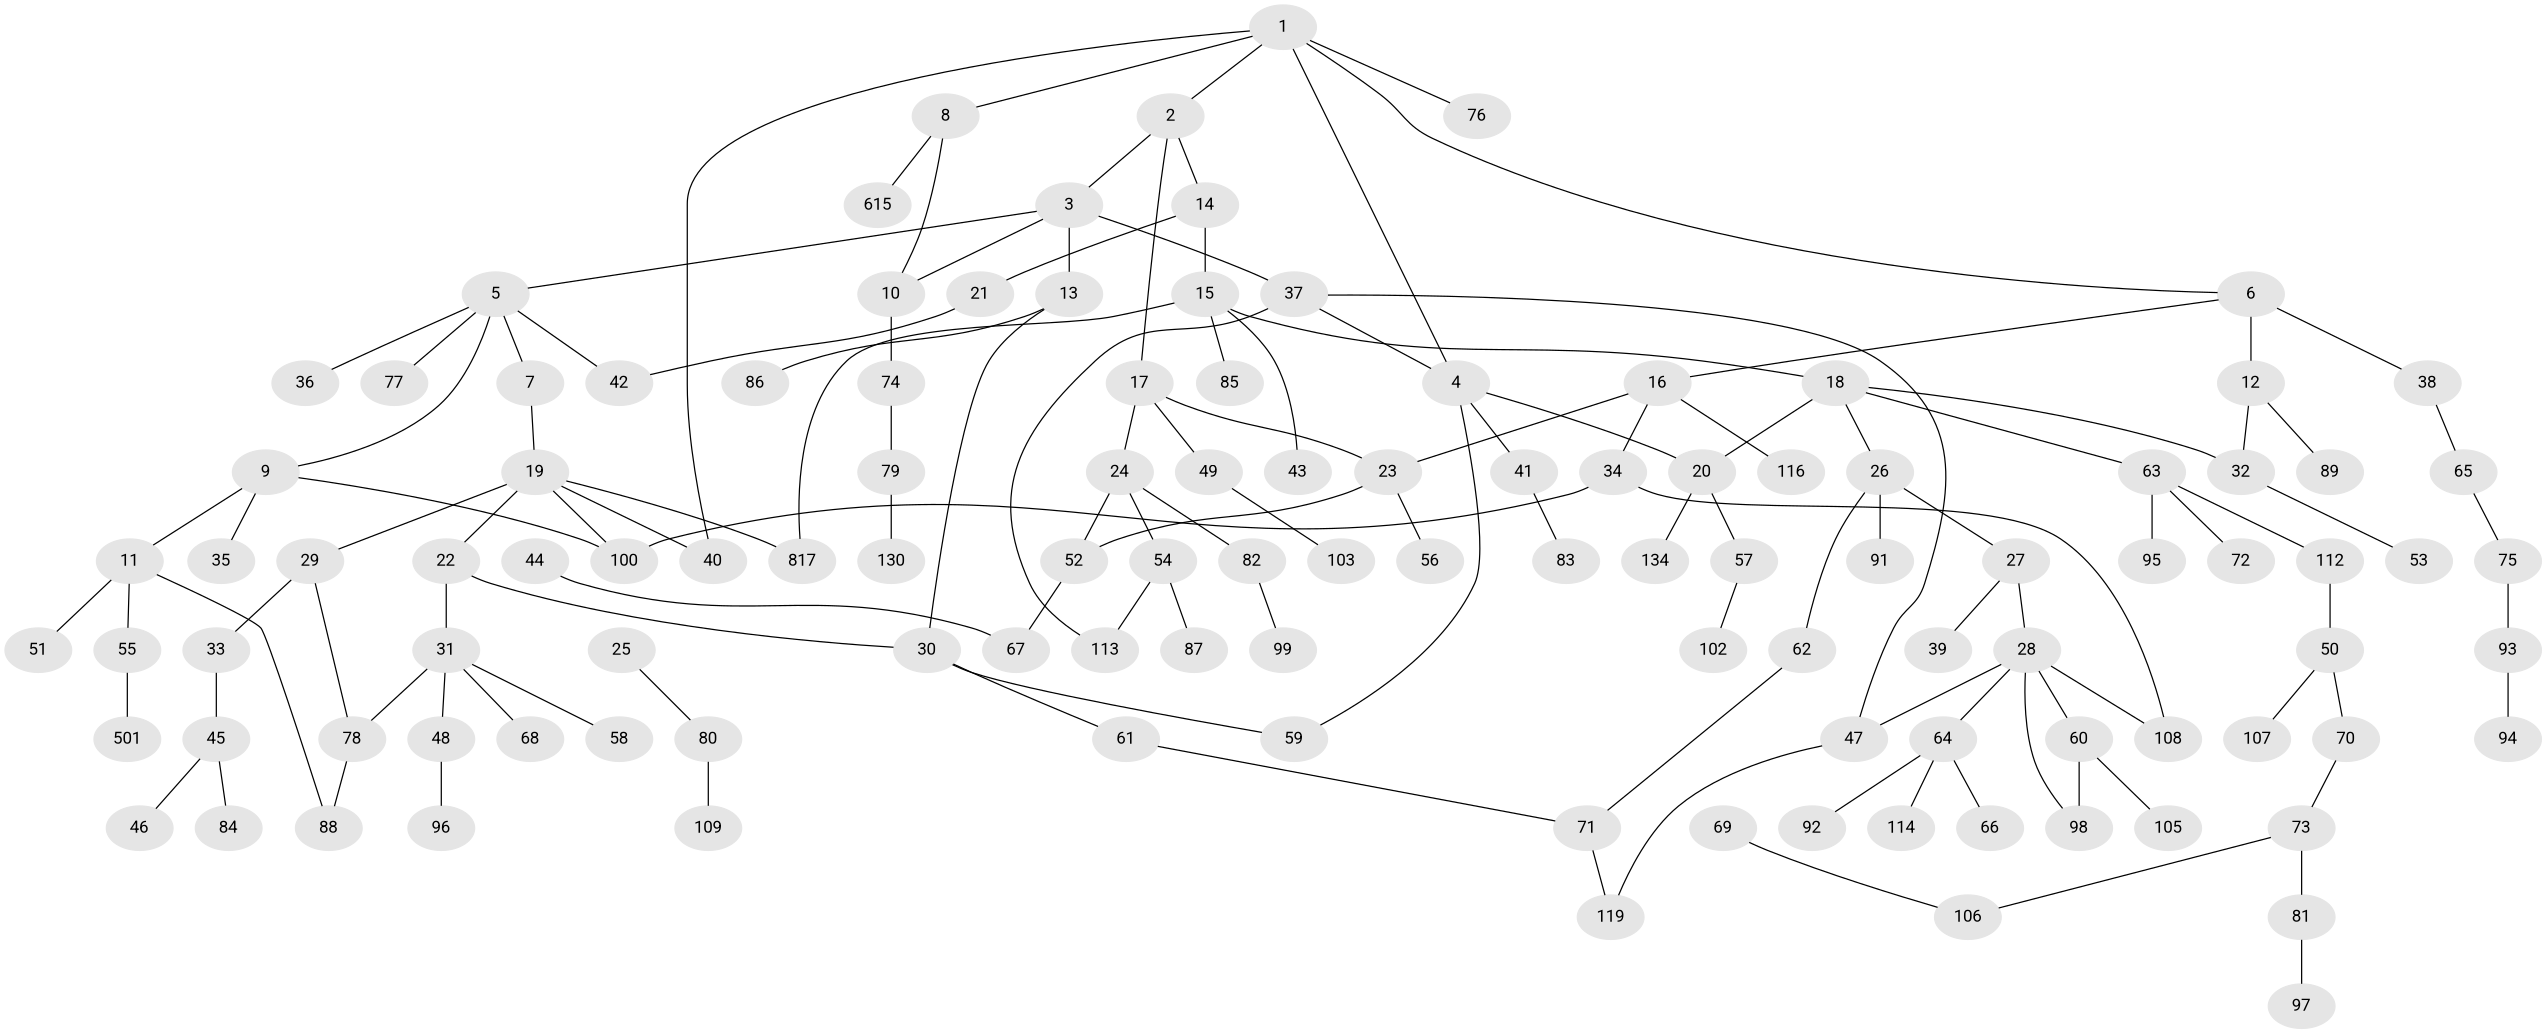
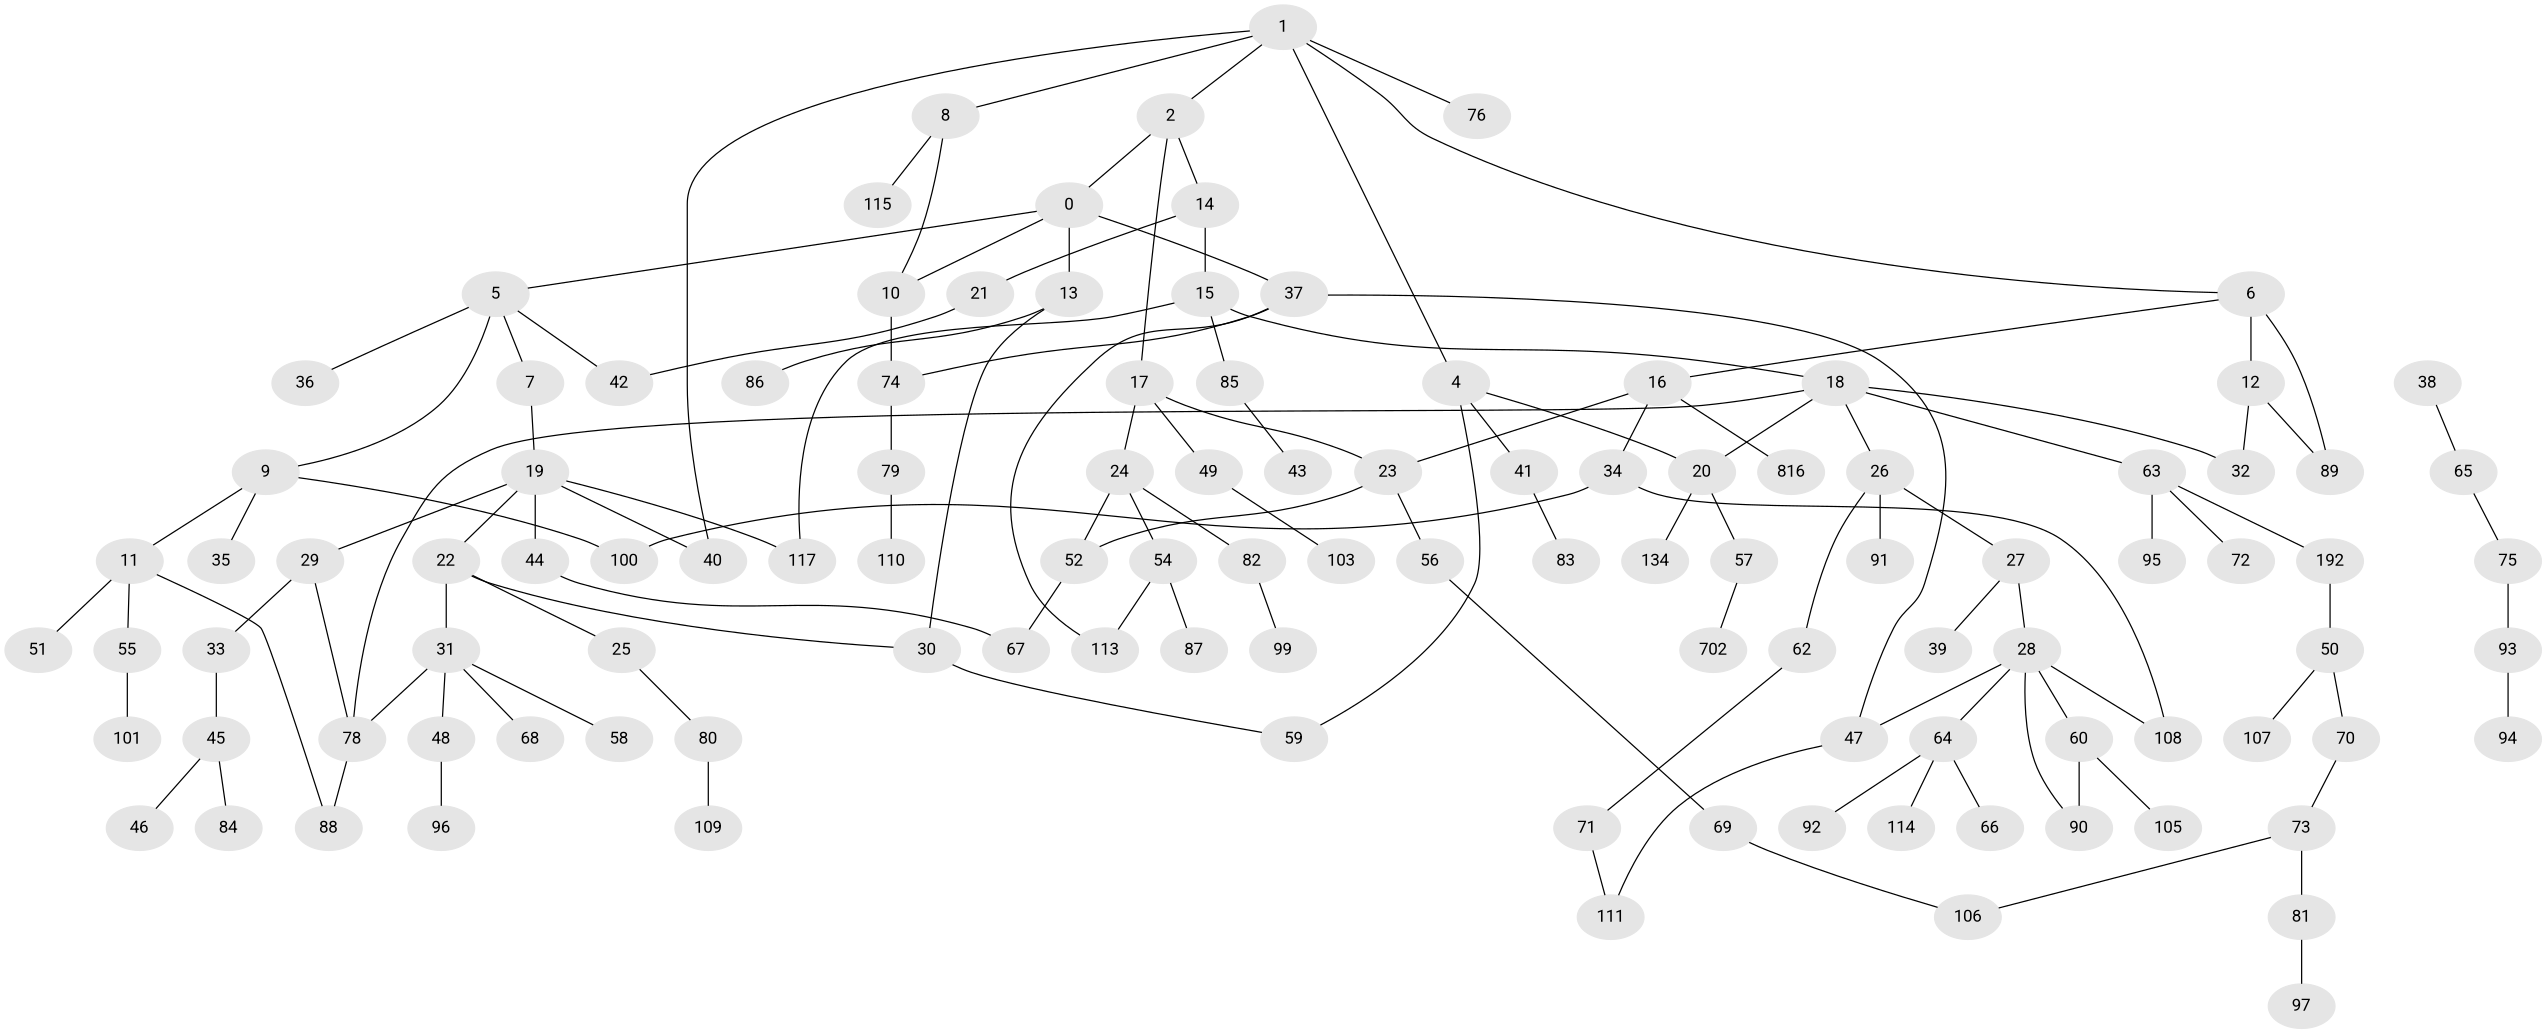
node "615": label "615" -> "115"
node "3": label "3" -> "0"
edge "37" -- "4": now "37" -- "74"
edge "6" -- "38": now "6" -- "89"
edge "15" -- "43": now "85" -- "43"
node "77": removed
edge "18" -- "78": added
node "116": label "116" -> "816"
edge "19" -- "100": now "19" -- "44"
node "817": label "817" -> "117"
node "130": label "130" -> "110"
node "112": label "112" -> "192"
node "53": removed
edge "22" -- "25": added
node "102": label "102" -> "702"
edge "56" -- "69": added
node "501": label "501" -> "101"
node "61": removed
node "98": label "98" -> "90"
node "119": label "119" -> "111"
